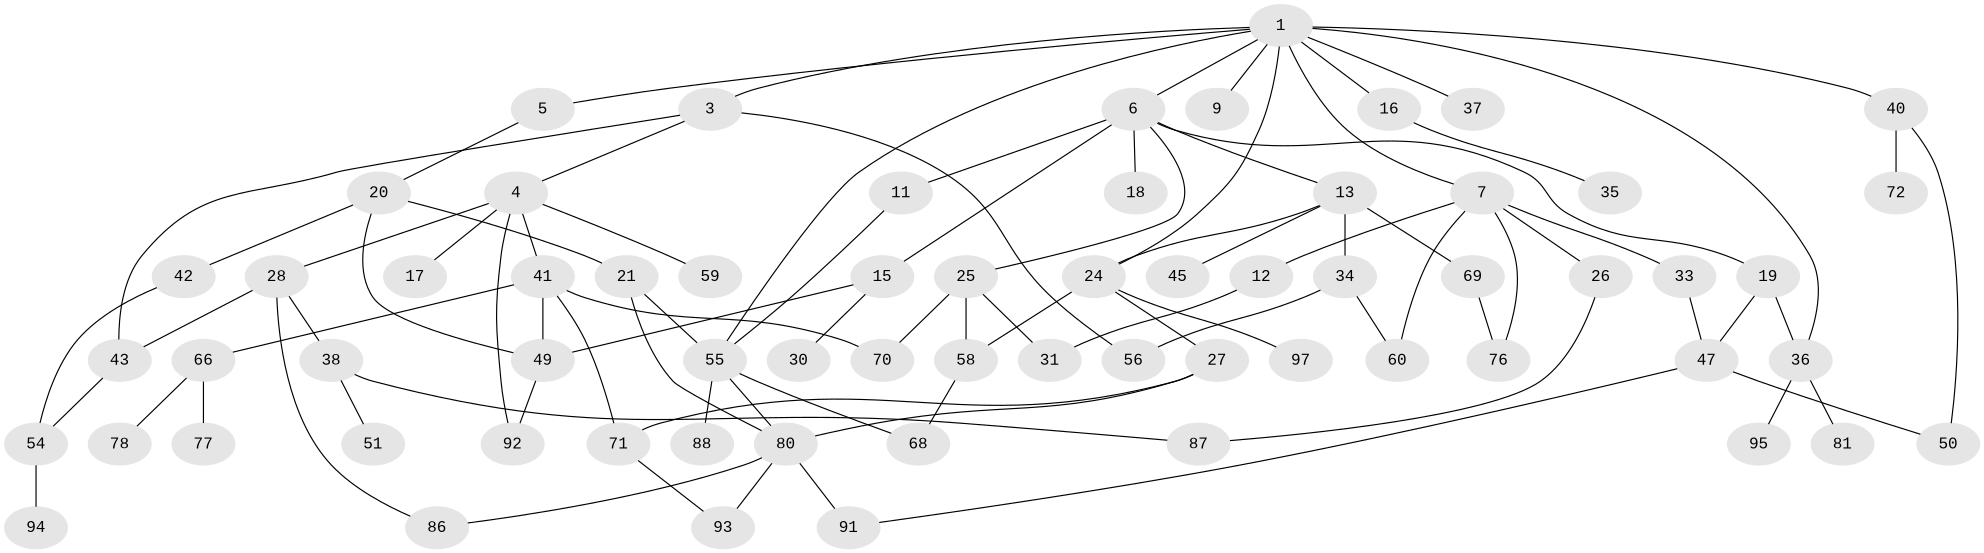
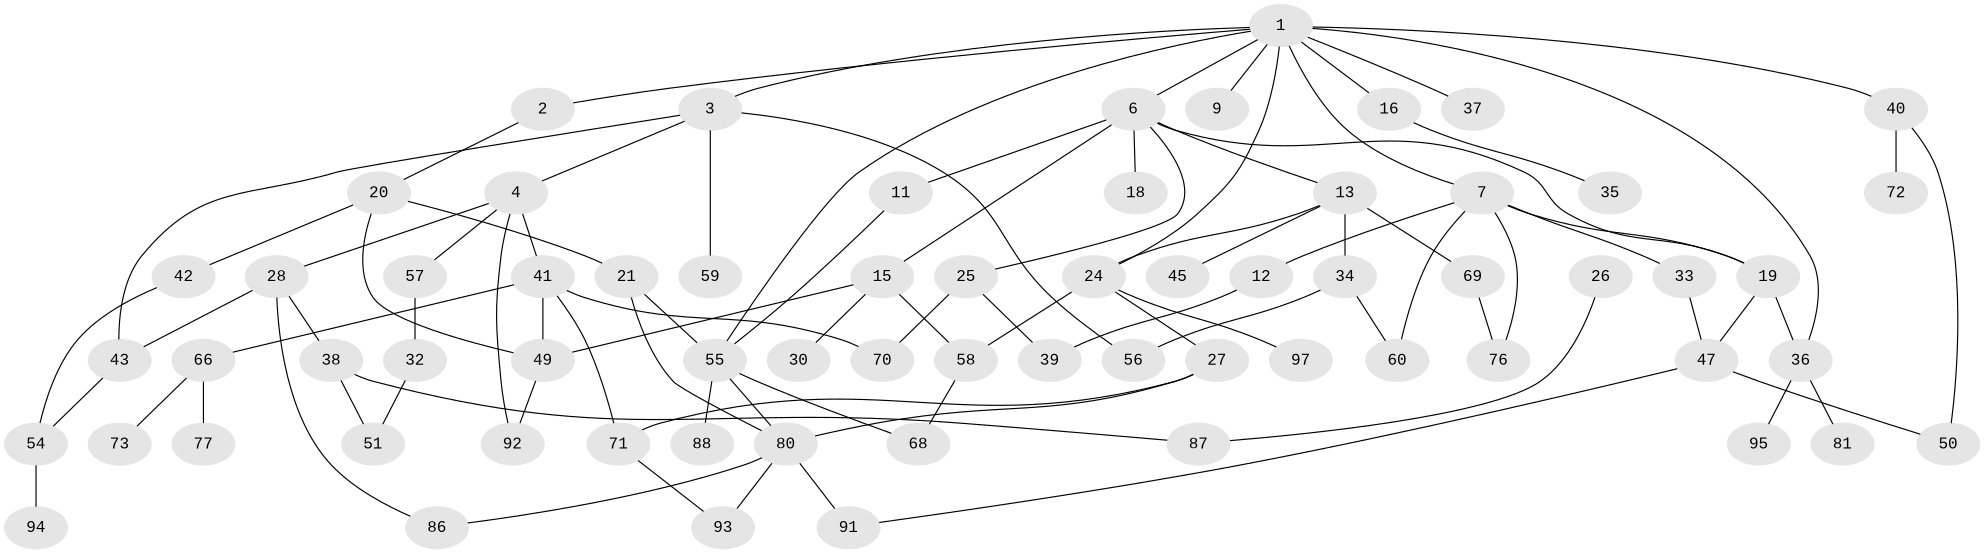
node "5": label "5" -> "2"
edge "4" -- "59": now "3" -- "59"
edge "7" -- "26": now "7" -- "19"
node "17": label "17" -> "57"
edge "25" -- "58": now "15" -- "58"
node "32": added
node "31": label "31" -> "39"
node "78": label "78" -> "73"
